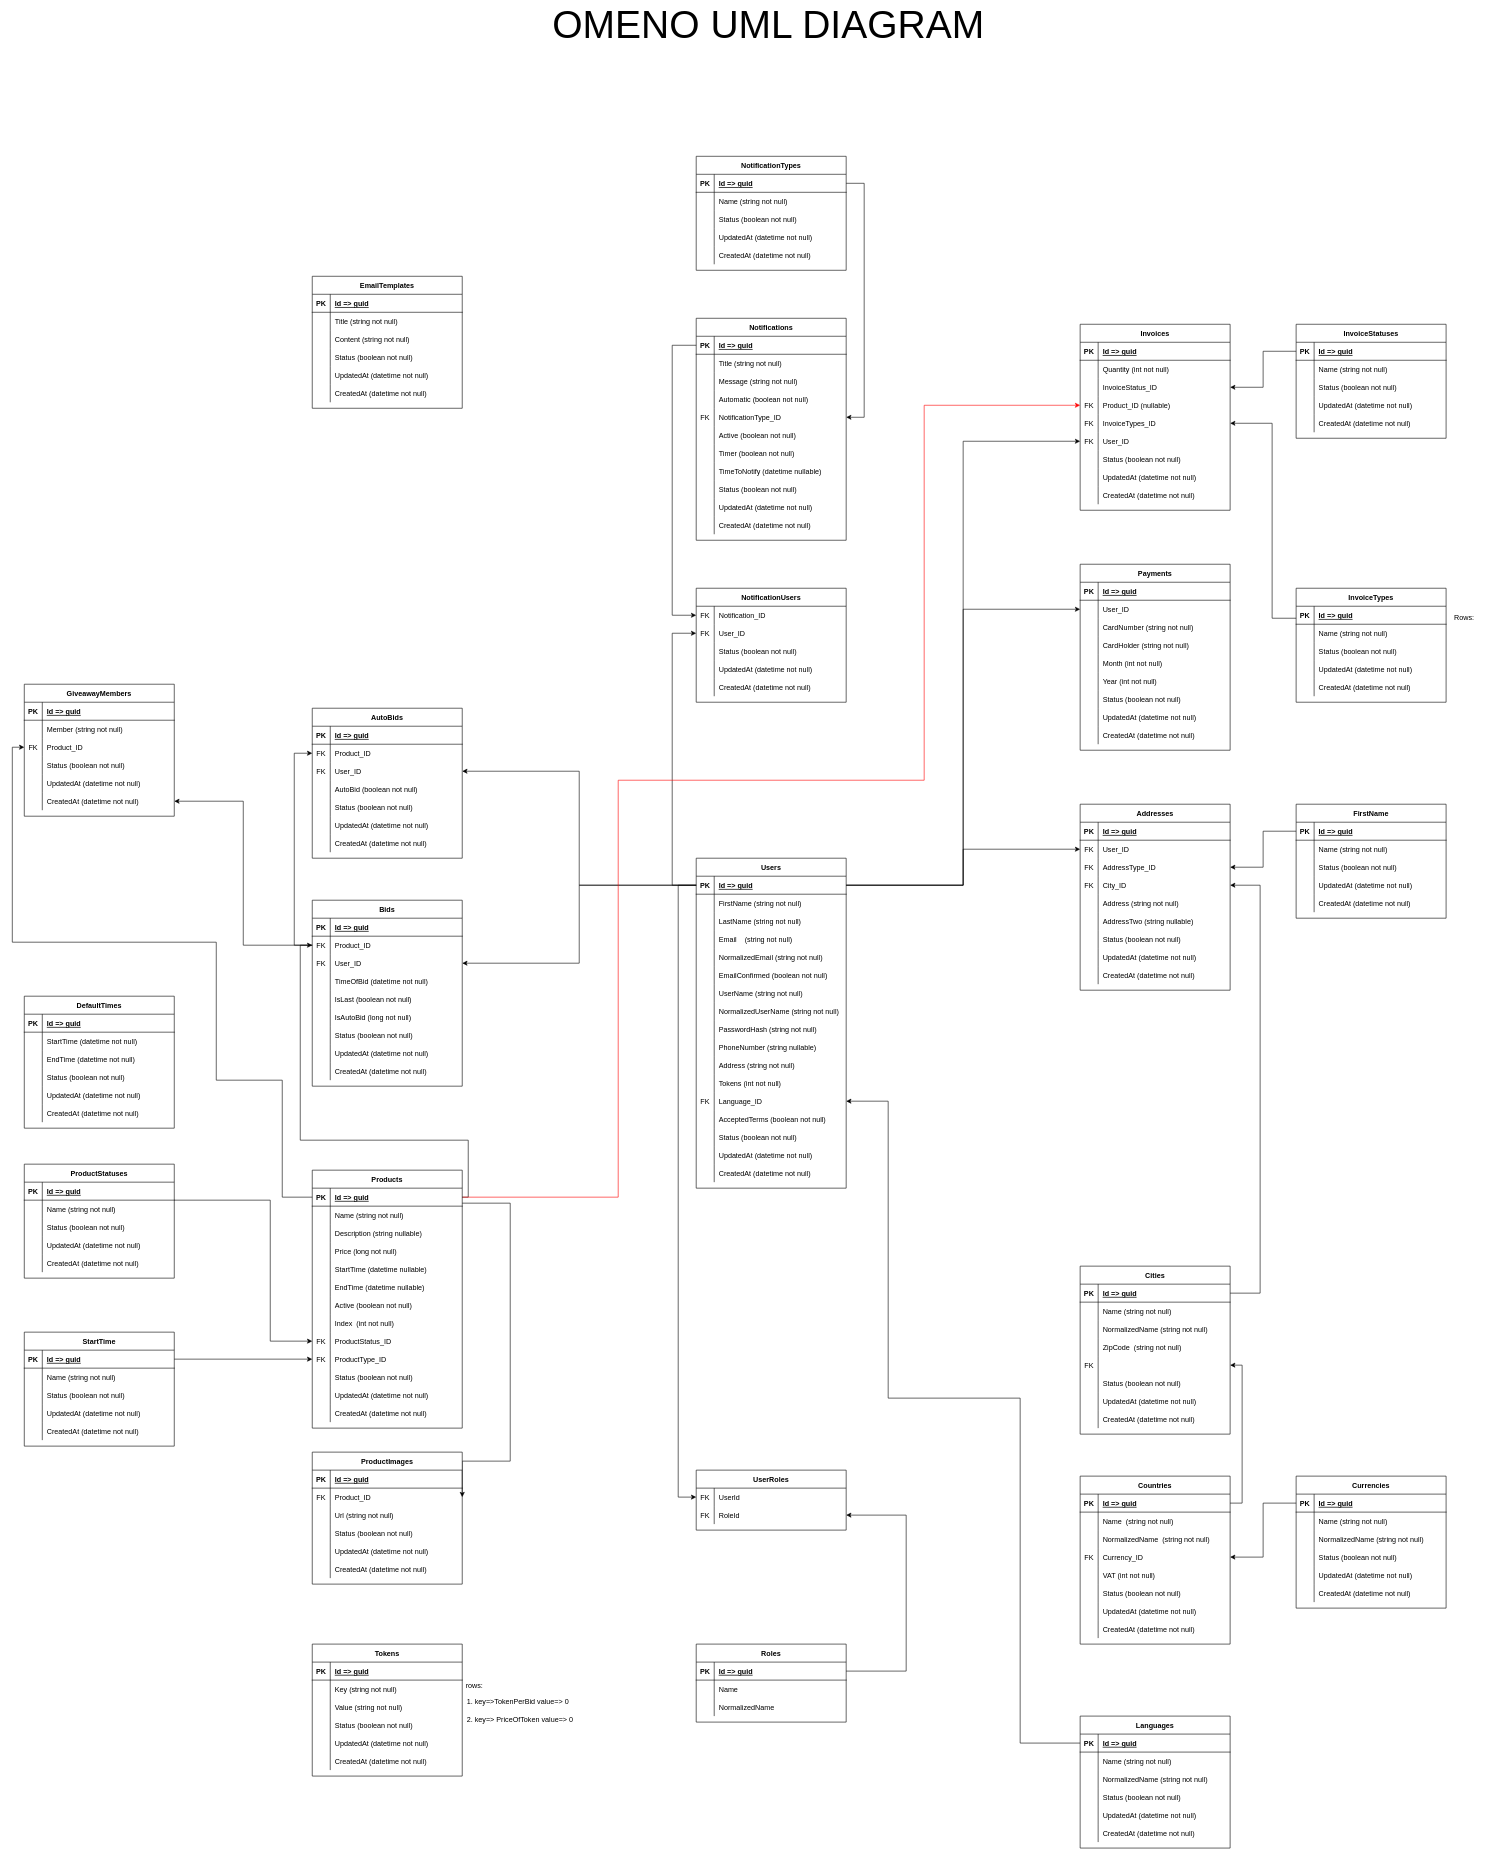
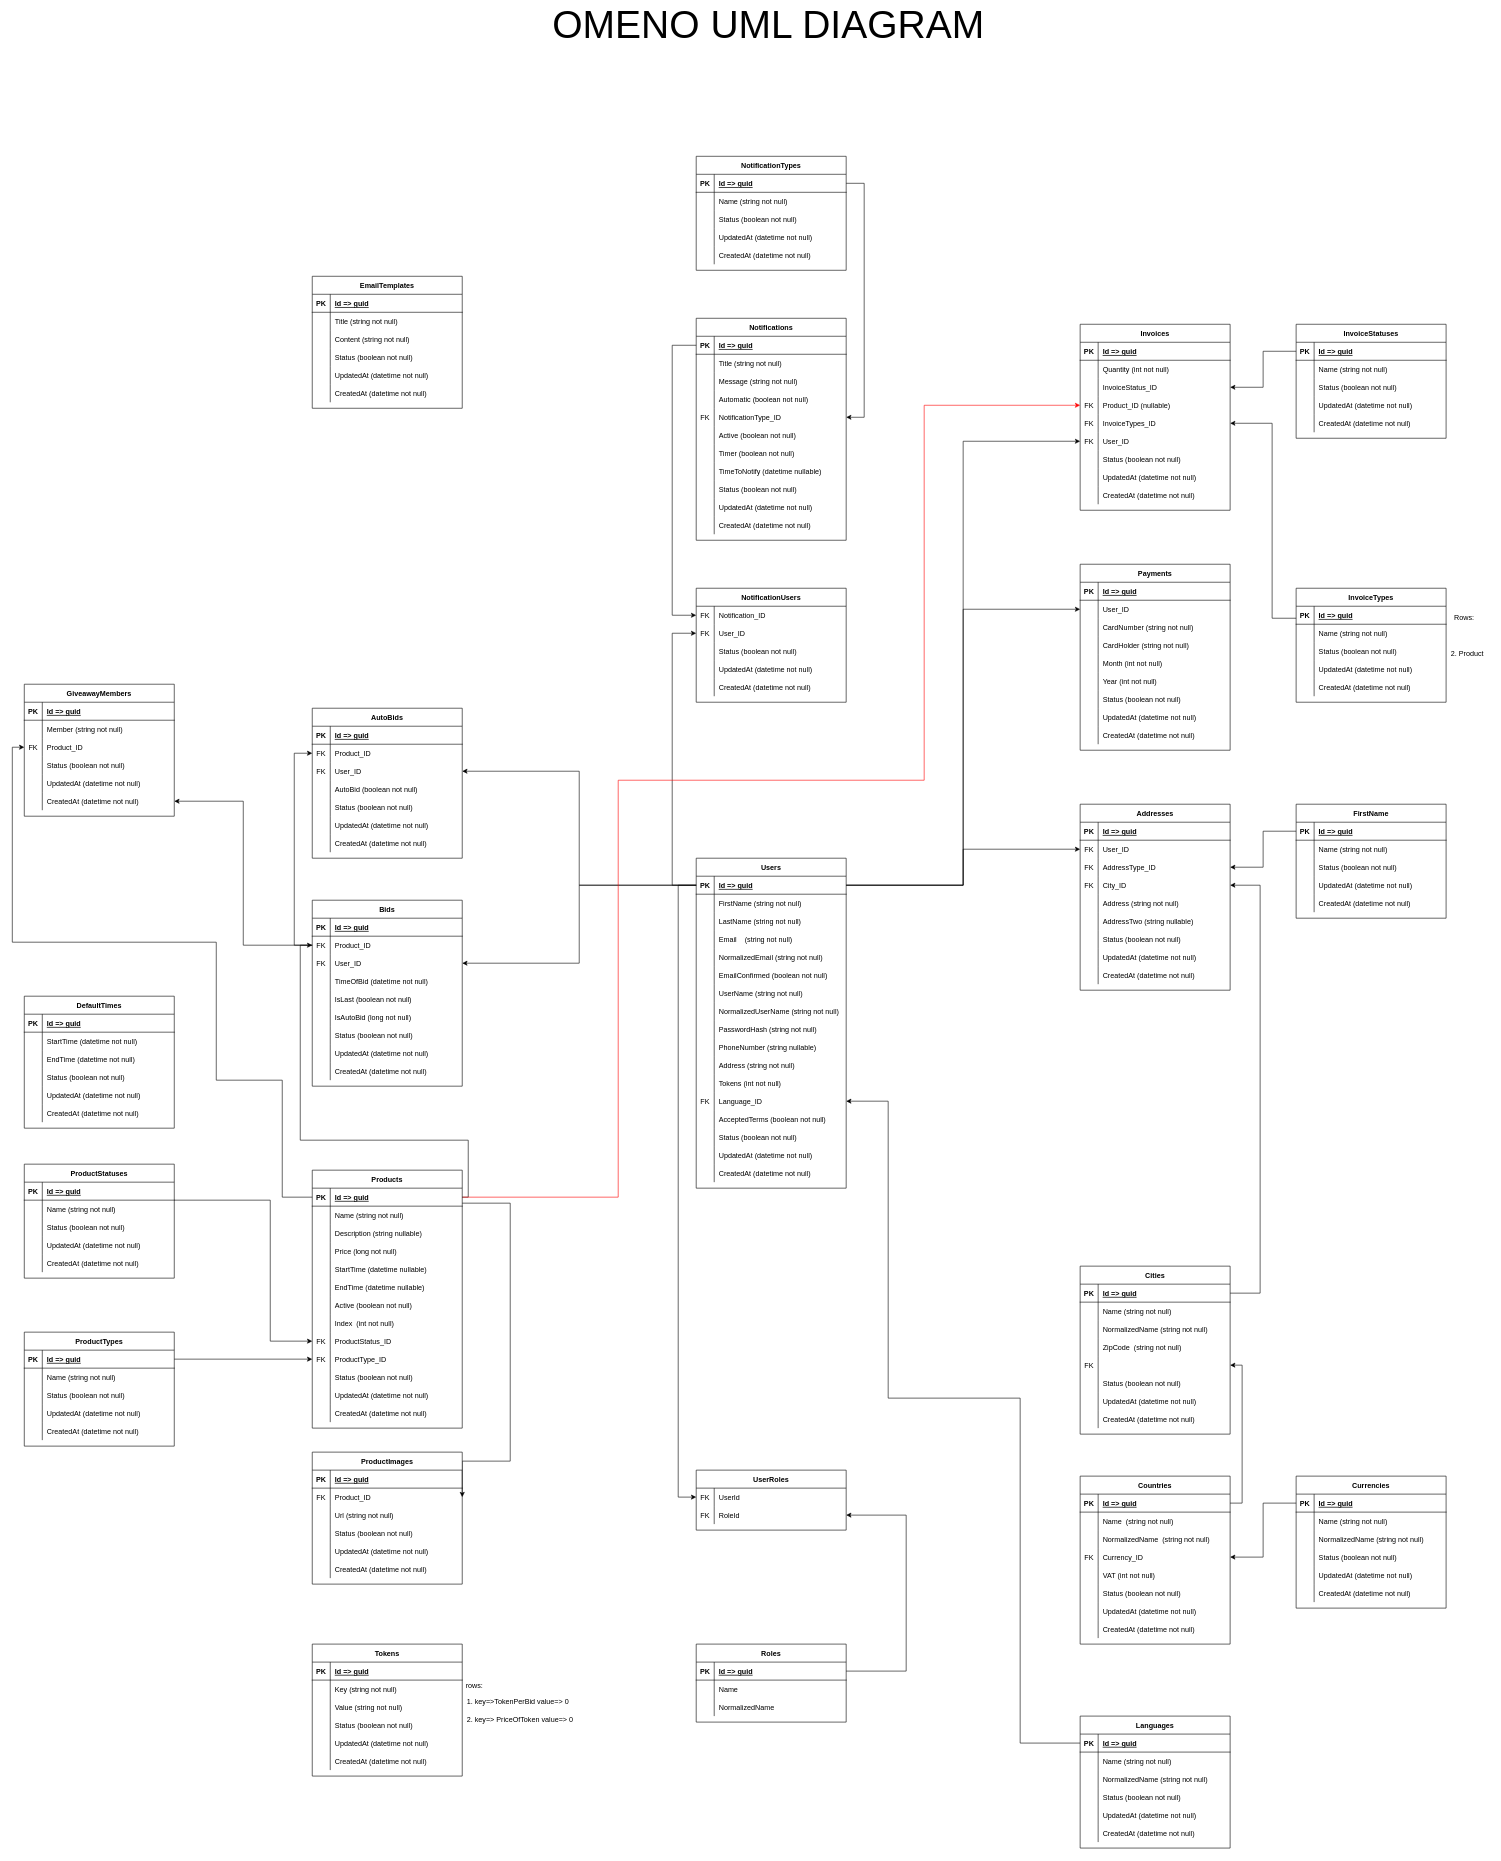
node "2. Product": added
node "StartTime": label "StartTime" -> "ProductTypes"
